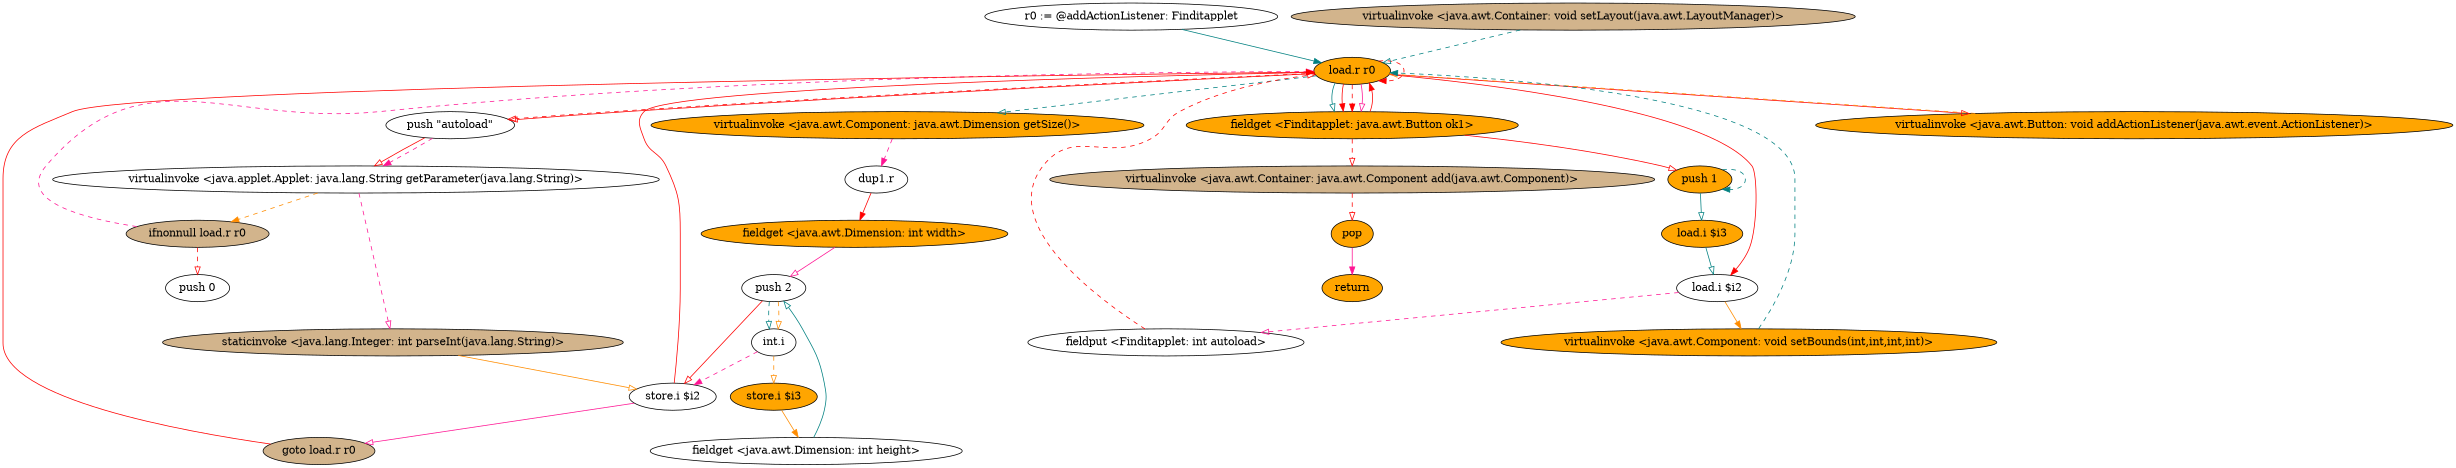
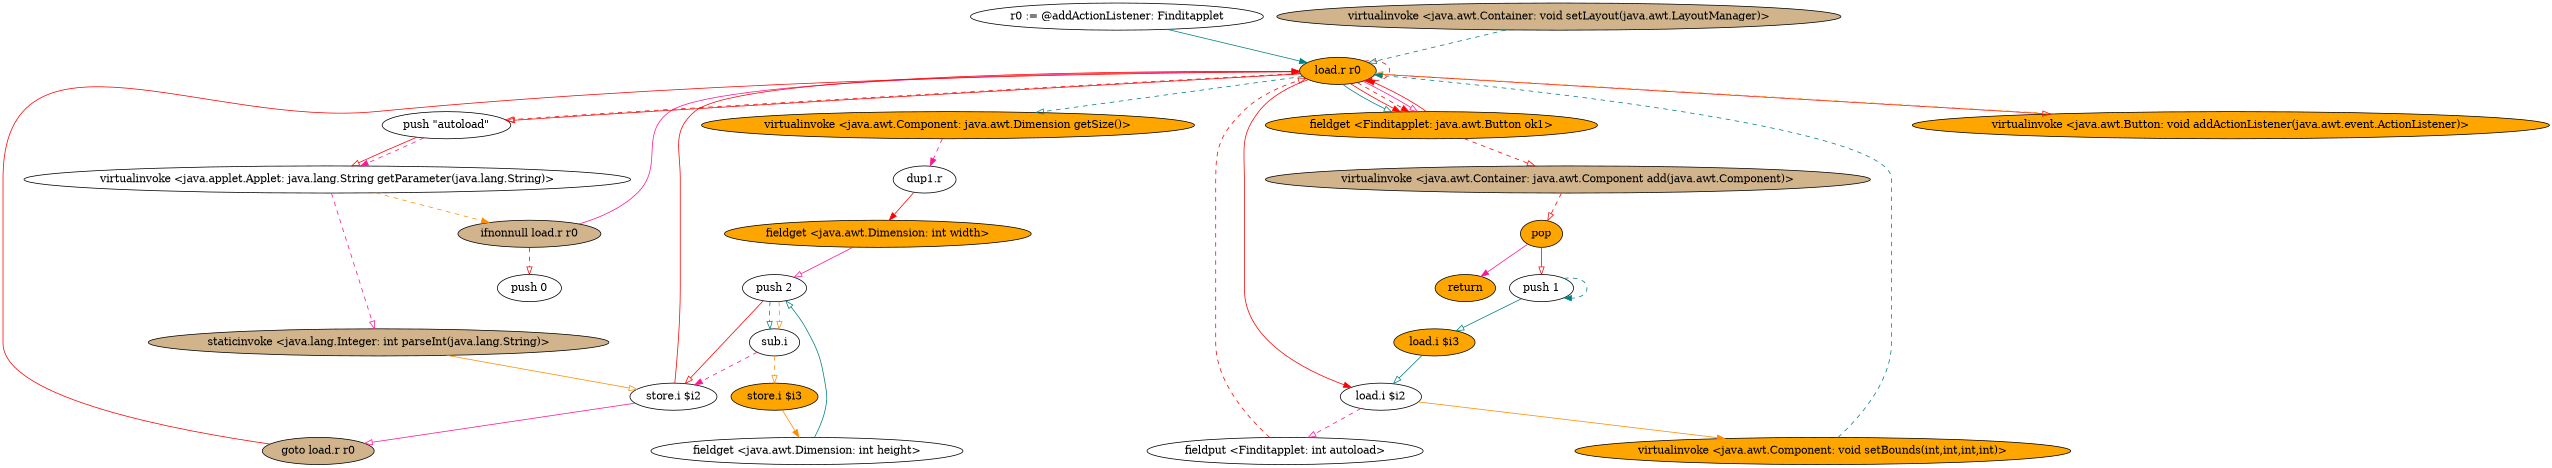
edge "ifnonnull load.r r0" -> "load.r r0": style dashed -> solid
edge "fieldget <Finditapplet: java.awt.Button ok1>" -> "push 1": now "pop" -> "push 1"
node "push 1": fillcolor orange -> white
node "int.i": label "int.i" -> "sub.i"
